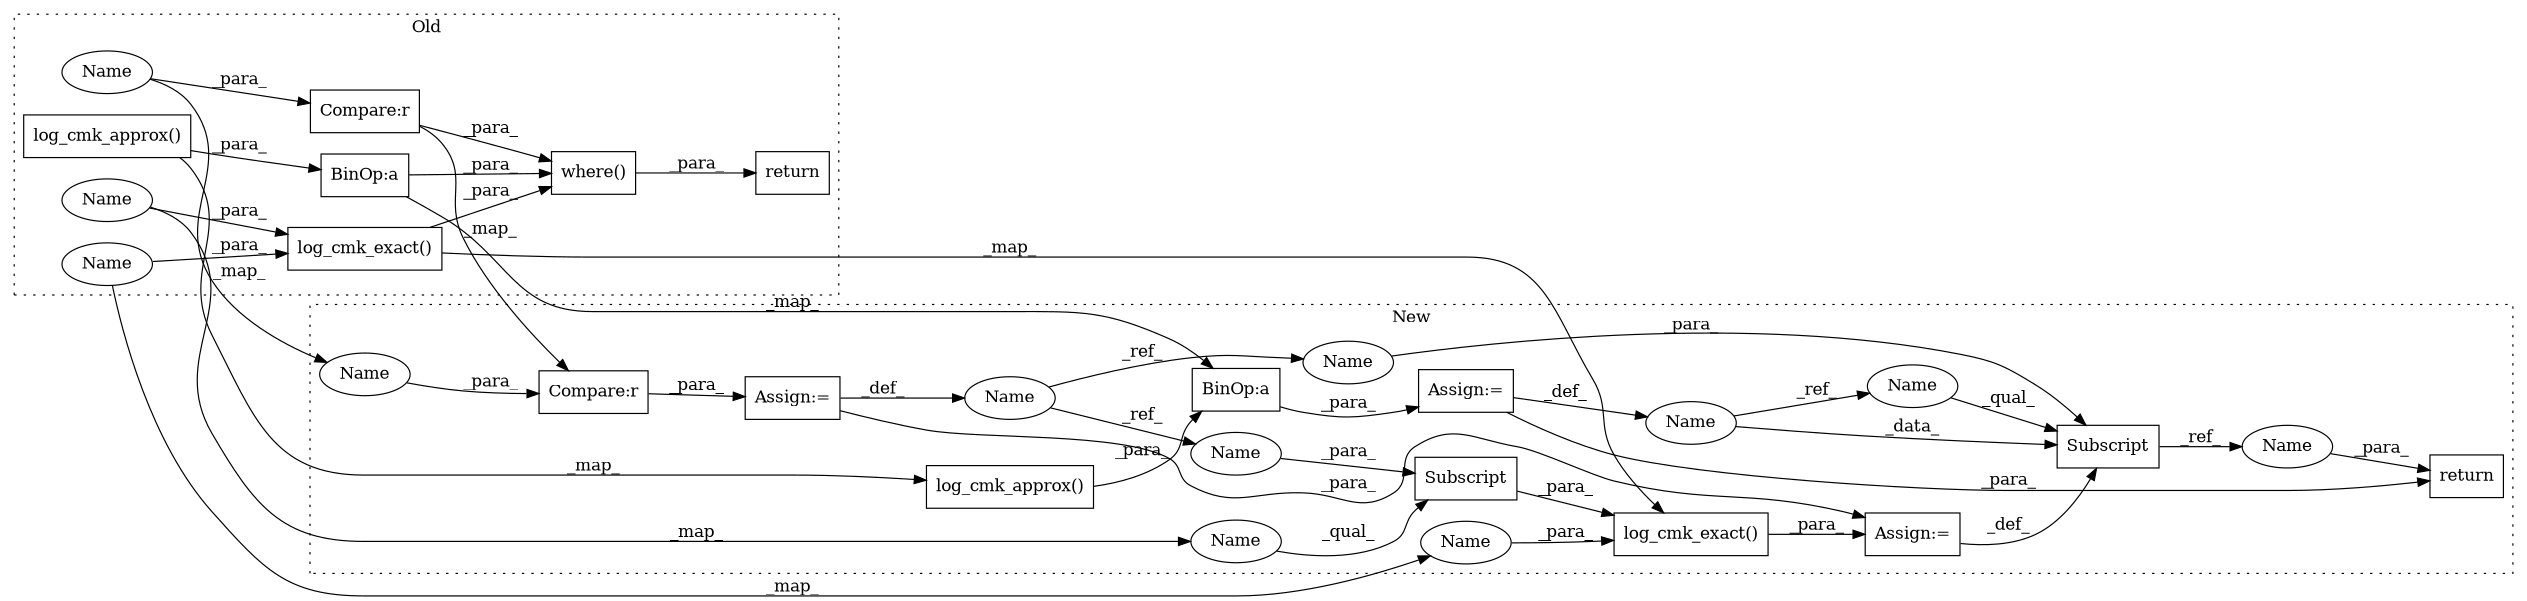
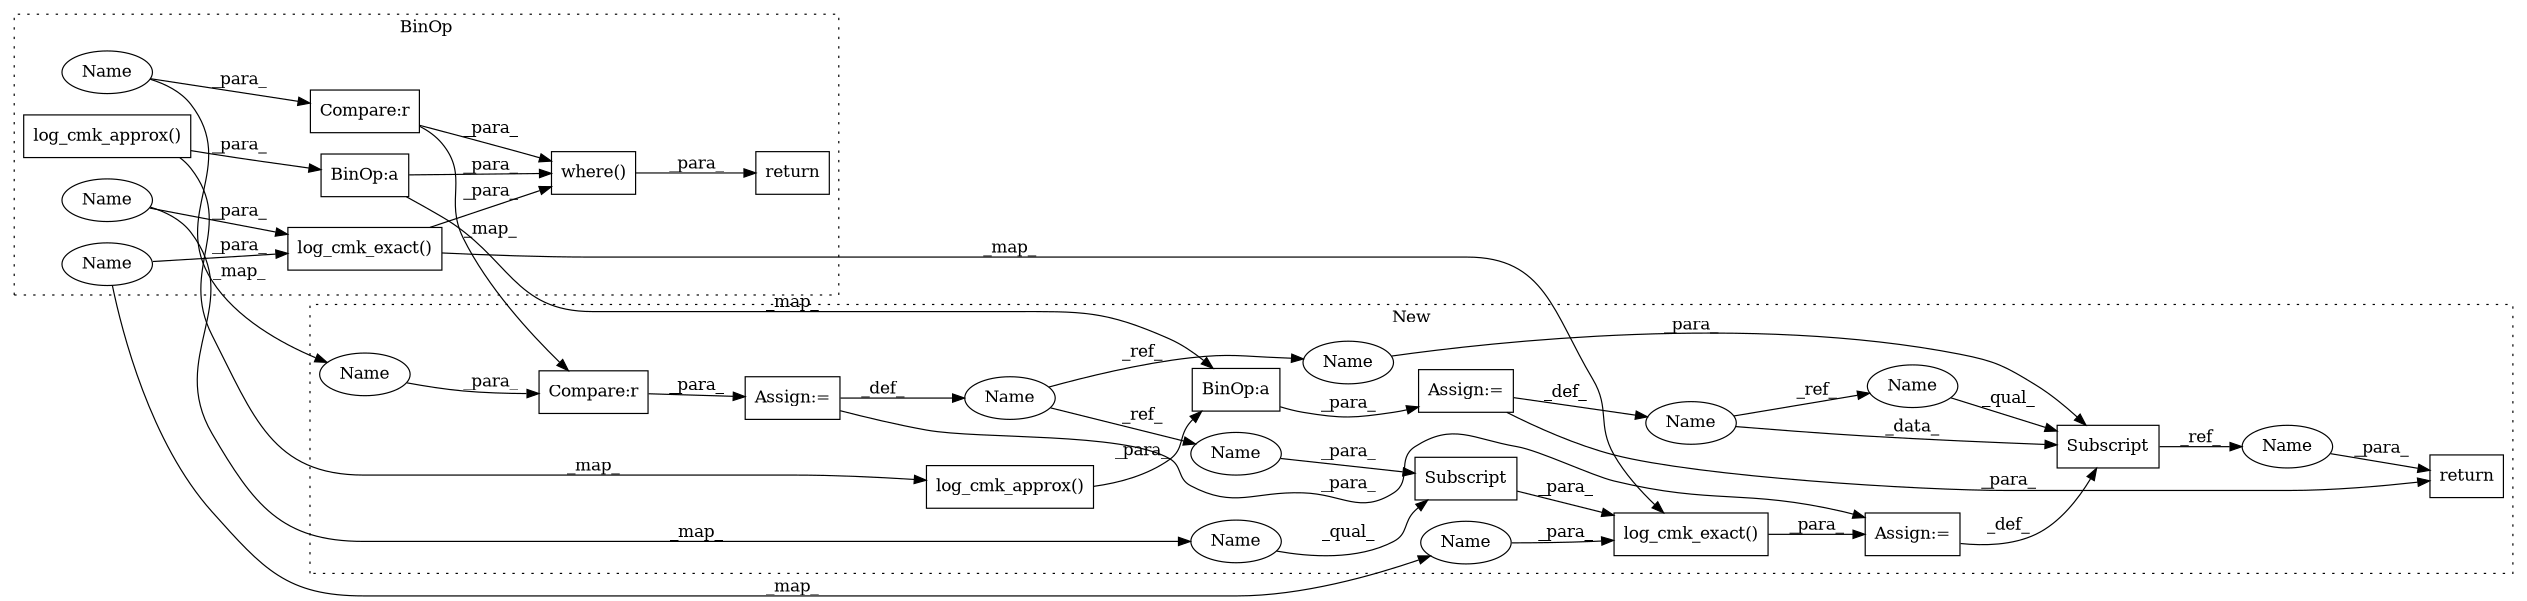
cluster "Old": label "Old" -> "BinOp"
